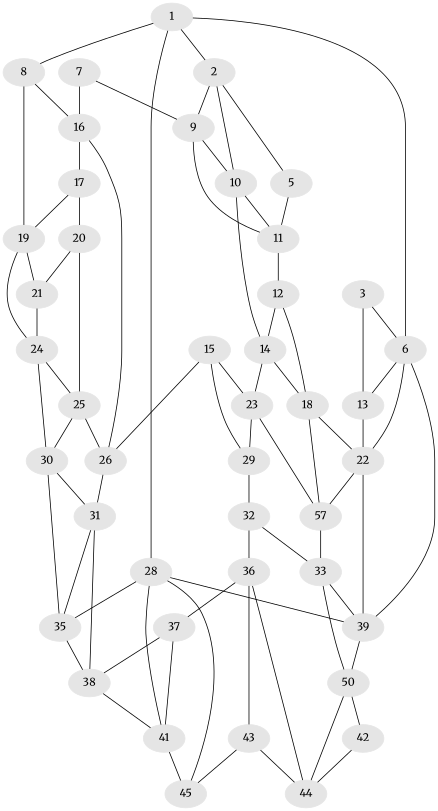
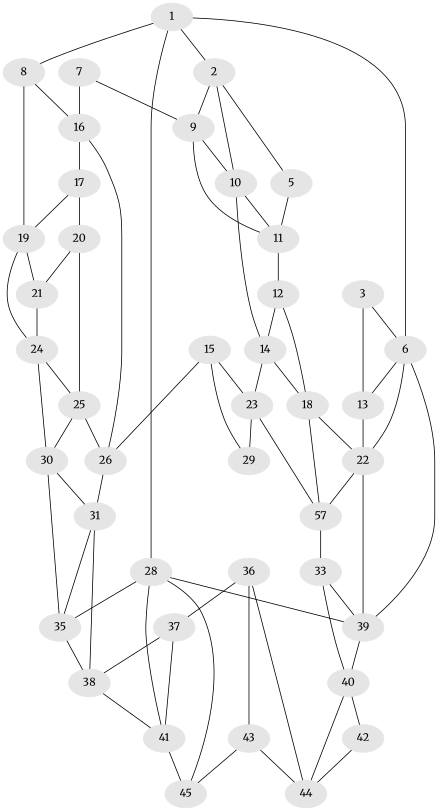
node "32": removed
node "50": label "50" -> "40"
